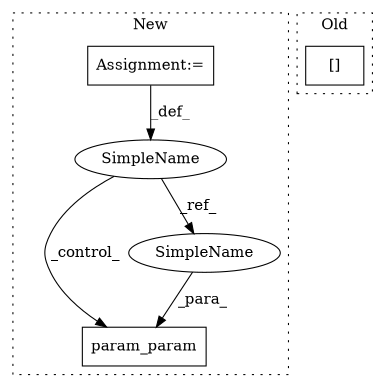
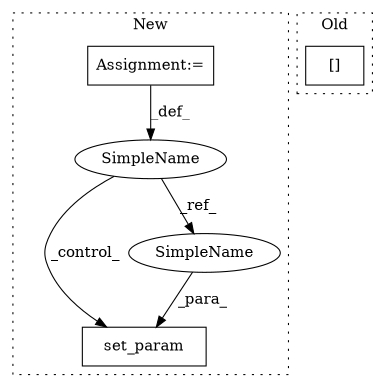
node "param_param": label "param_param" -> "set_param"
